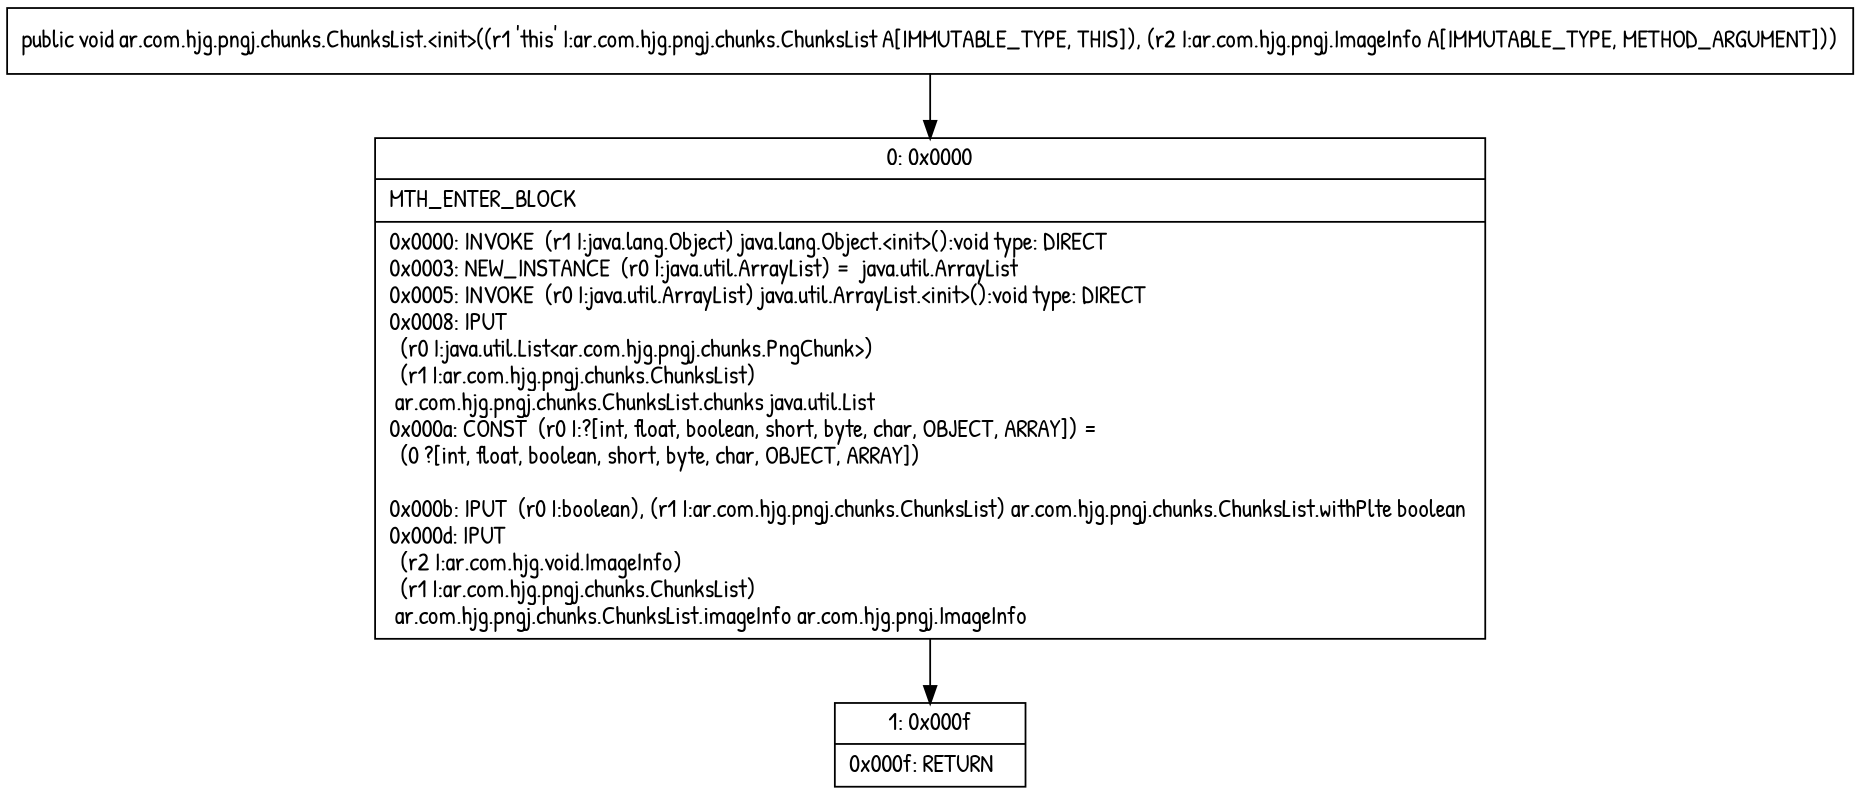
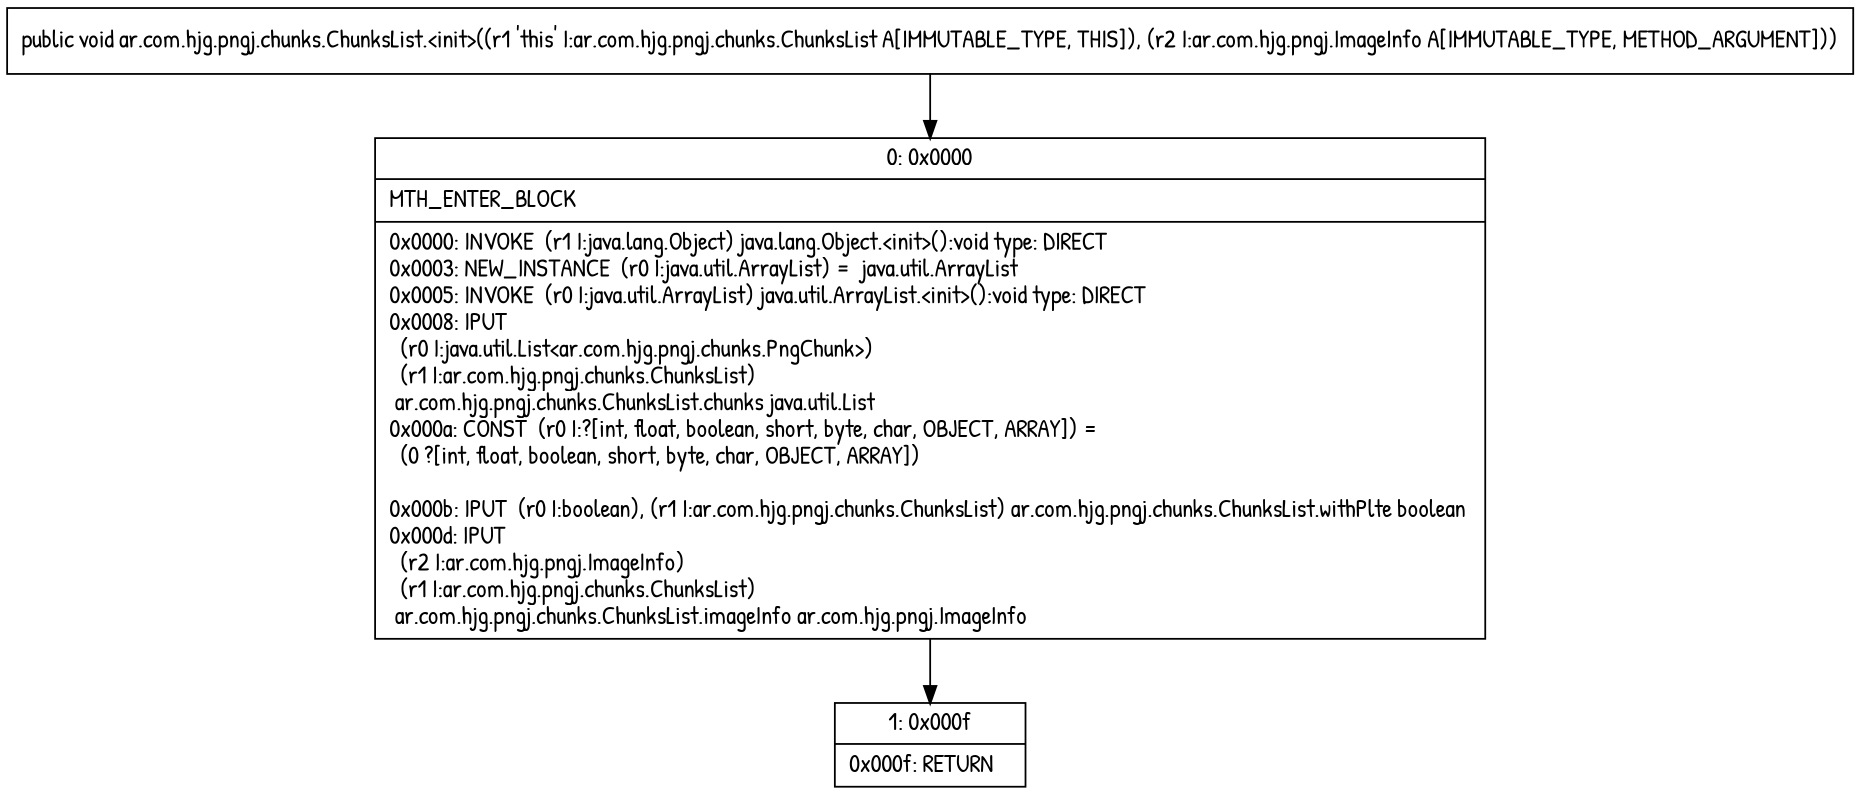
node "0: 0x0000": text "(r2 I:ar.com.hjg.void.ImageInfo)" -> "(r2 I:ar.com.hjg.pngj.ImageInfo)"
